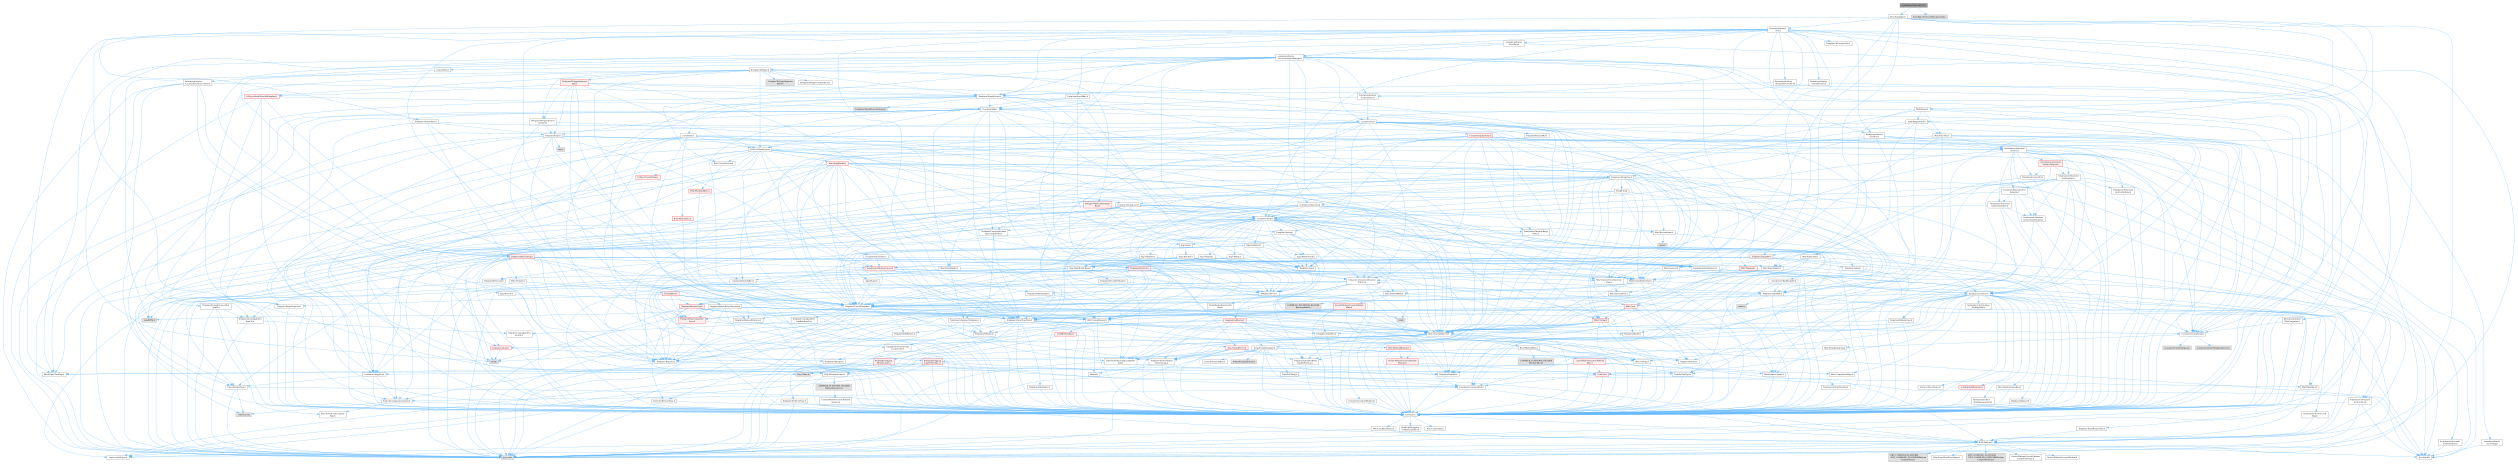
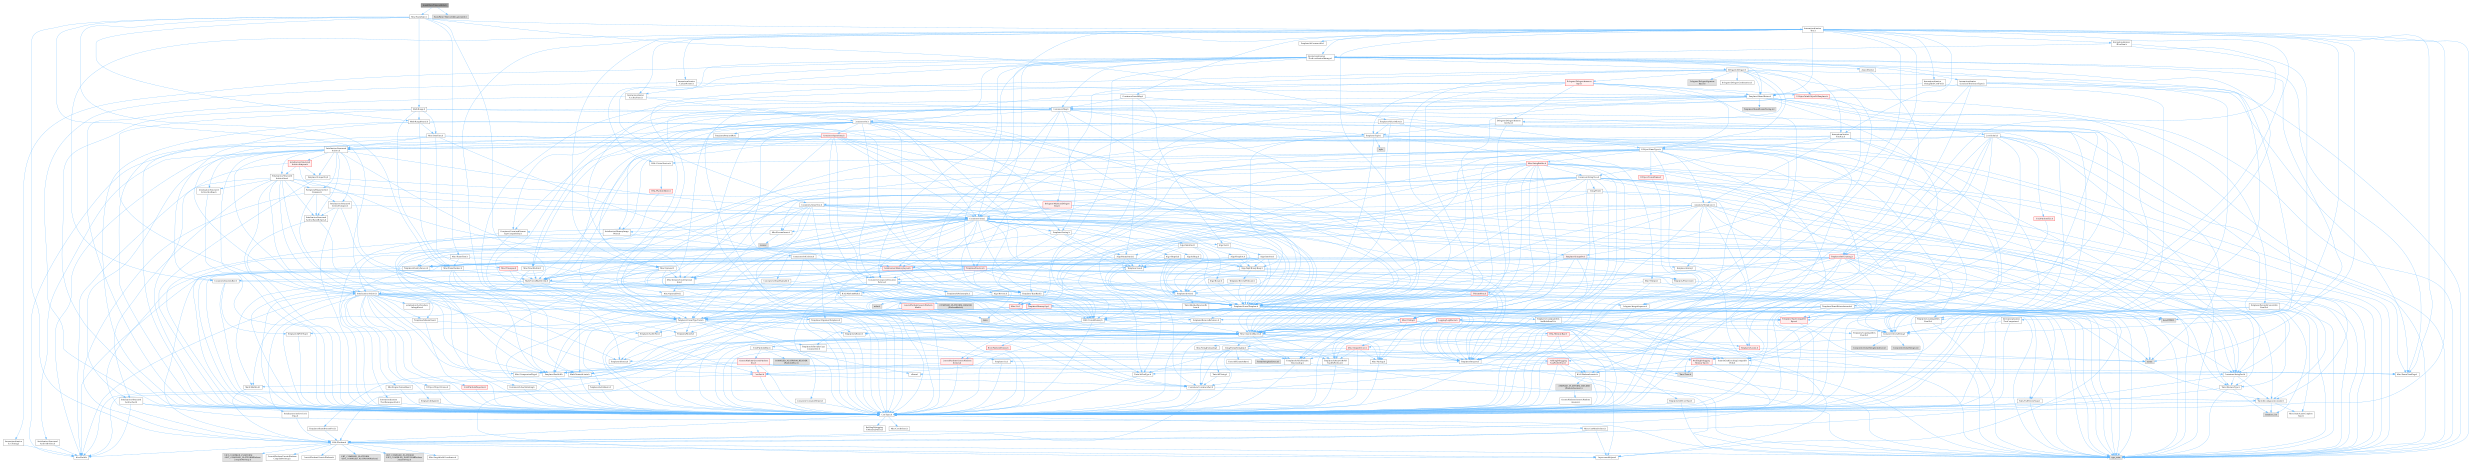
node "Templates/IsIntegral.h": label "Templates/IsIntegral.h" -> "Templates/Crc.h"
node "UBT_COMPILED_PLATFORM /UBT_COMPILED_PLATFORMPlatform.h": added
